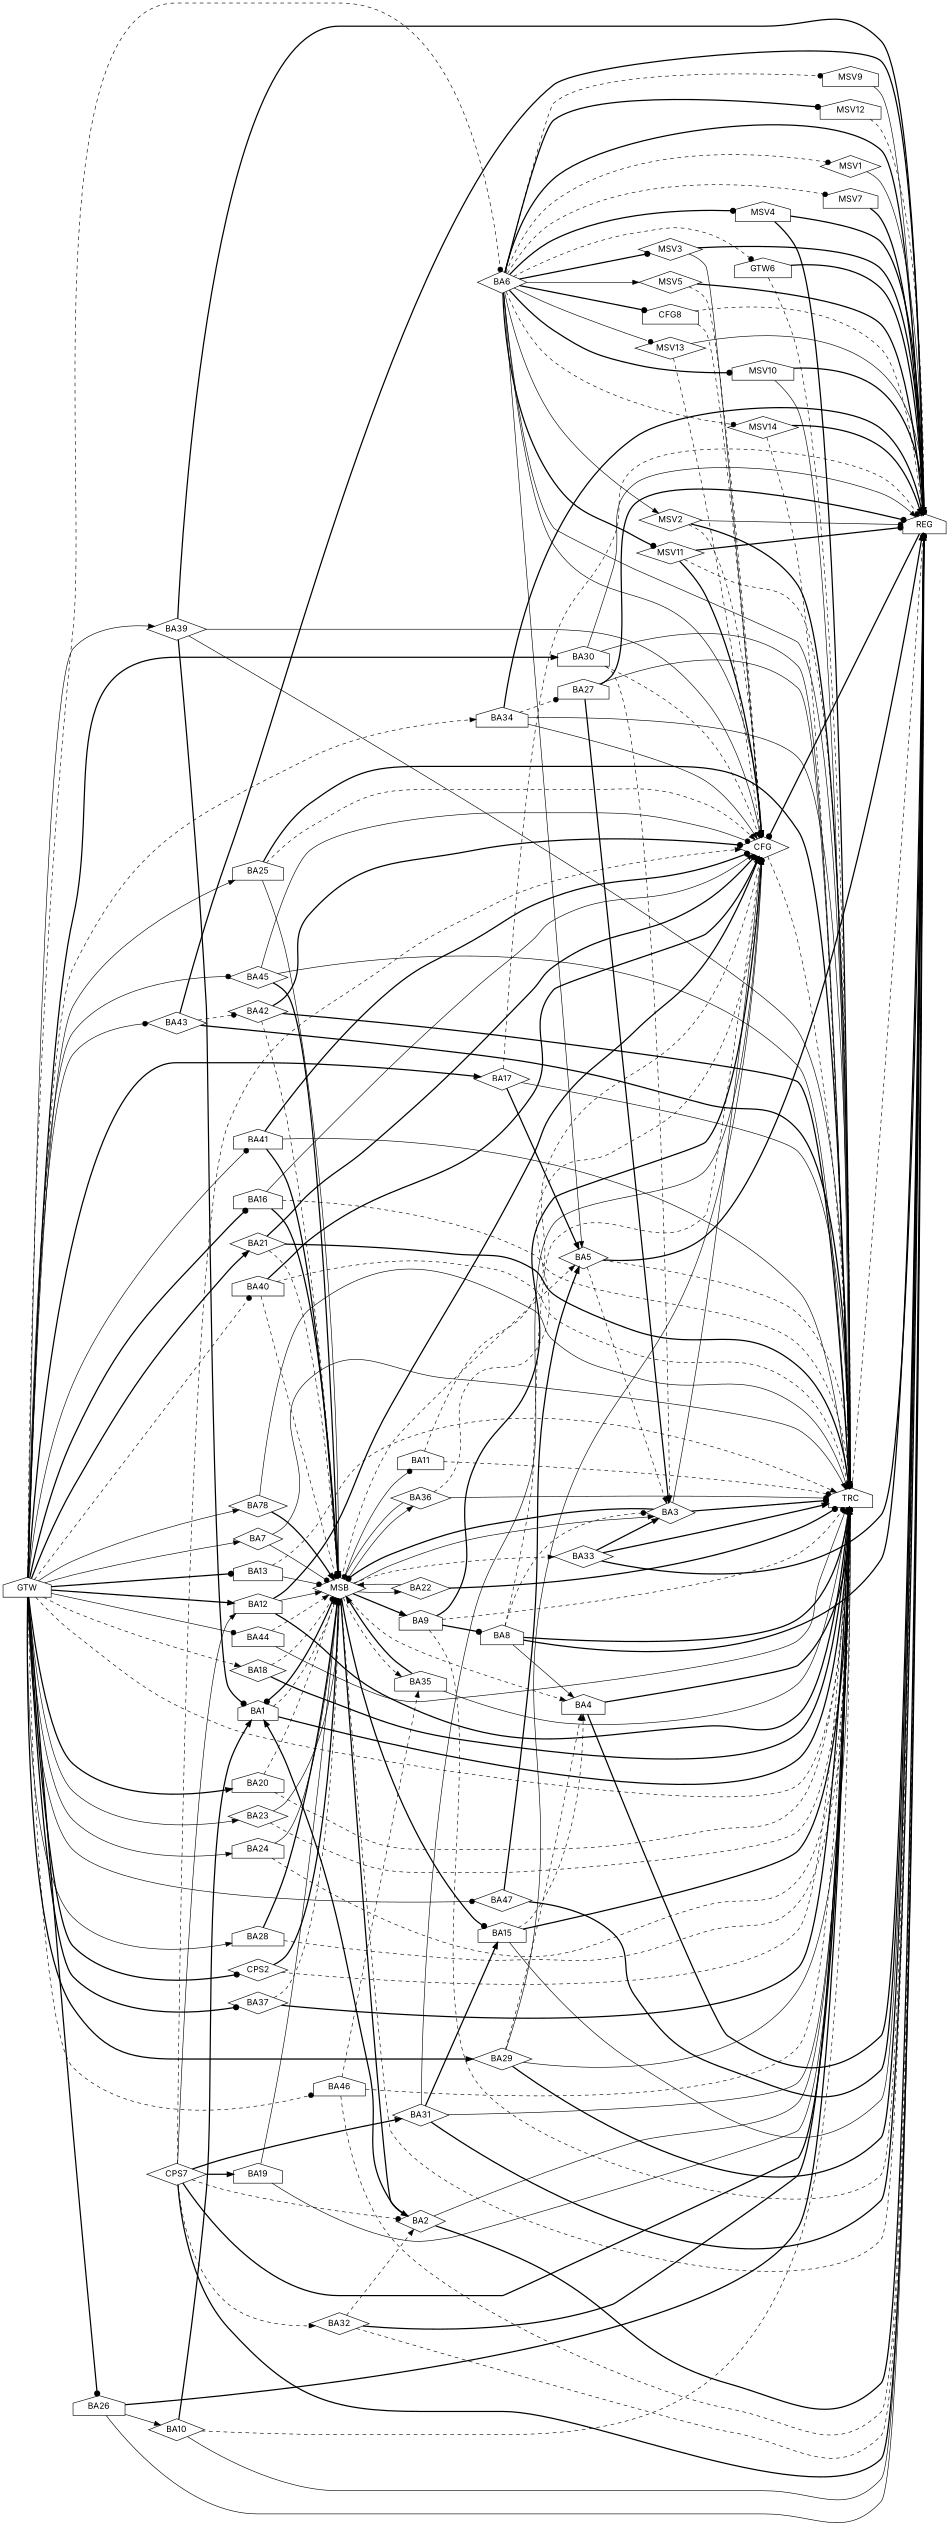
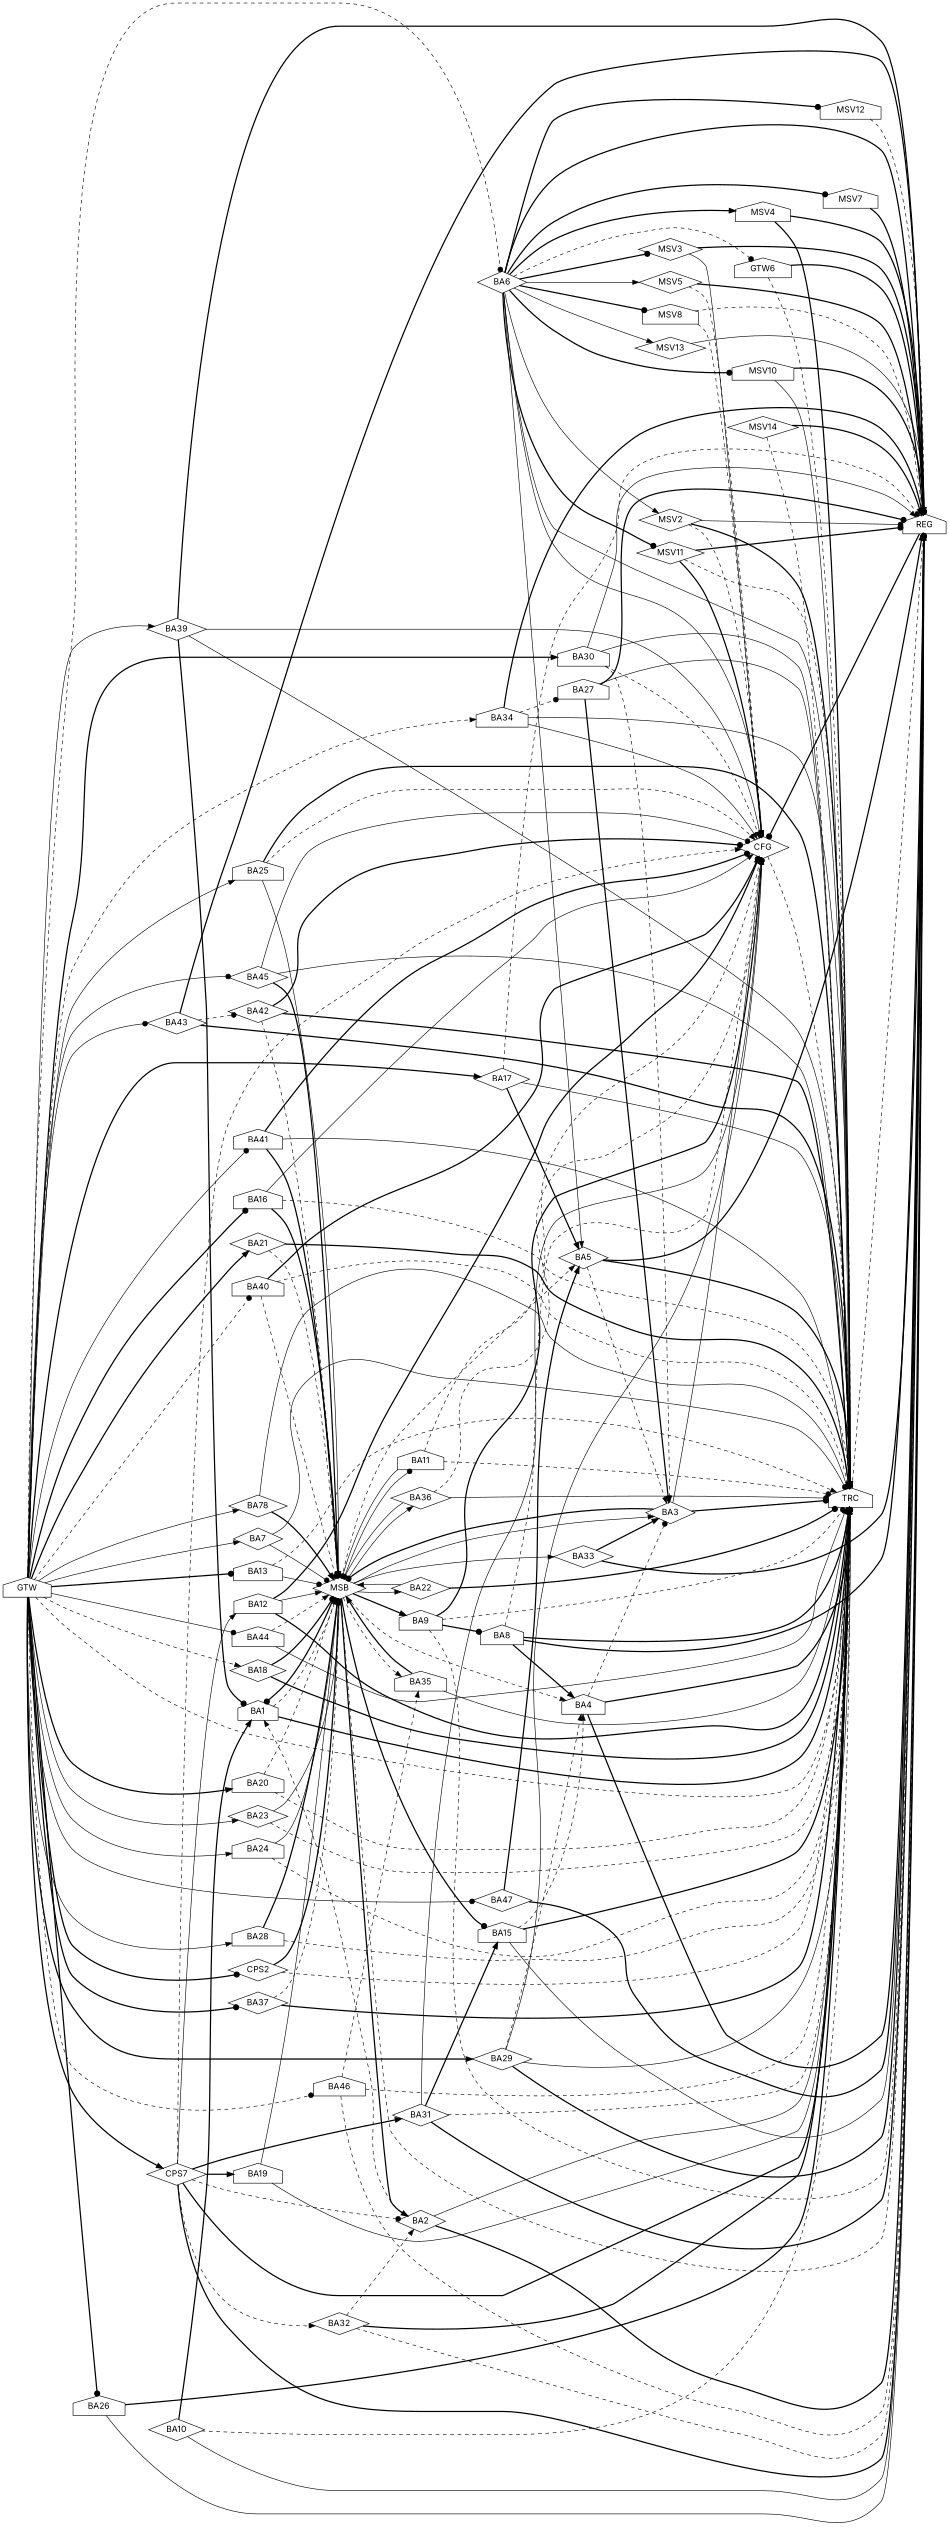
node "MSV9": removed
node "MSV1": removed
edge "BA6" -> "MSV7": style dashed -> bold
edge "BA6" -> "MSV4": arrowhead dot -> normal
node "CFG8": label "CFG8" -> "MSV8"
edge "BA6" -> "MSV13": arrowhead dot -> normal
edge "BA6" -> "MSV14": removed
edge "MSV13" -> "CFG": removed
edge "BA21" -> "CFG": removed
edge "BA5" -> "TRC": style dashed -> bold
edge "BA7" -> "TRC": arrowhead normal -> dot
edge "BA11" -> "MSB": added
edge "BA33" -> "TRC": removed
edge "BA8" -> "BA3": now "BA4" -> "BA3"
edge "MSB" -> "BA33": style dashed -> solid
edge "GTW" -> "BA12": now "GTW" -> "CPS7"
edge "BA18" -> "MSB": style dashed -> bold
edge "BA8" -> "BA4": style solid -> bold
edge "BA2" -> "BA1": style bold -> dashed
edge "BA31" -> "TRC": style solid -> dashed
edge "BA26" -> "BA10": removed
